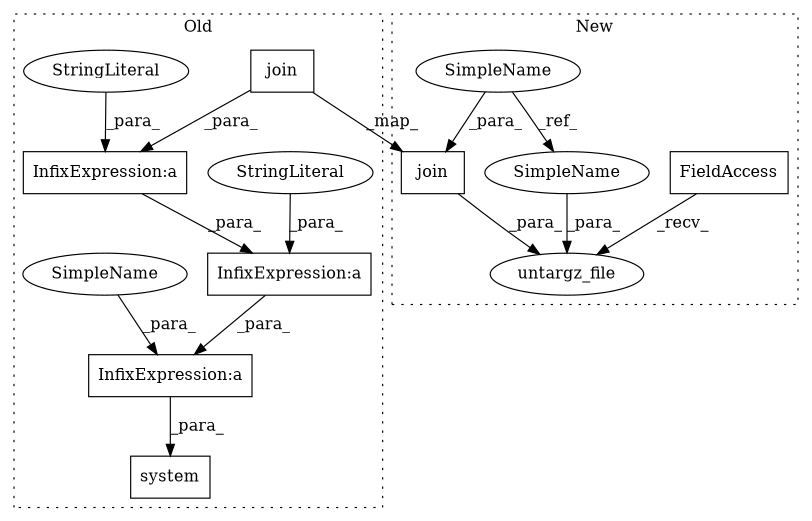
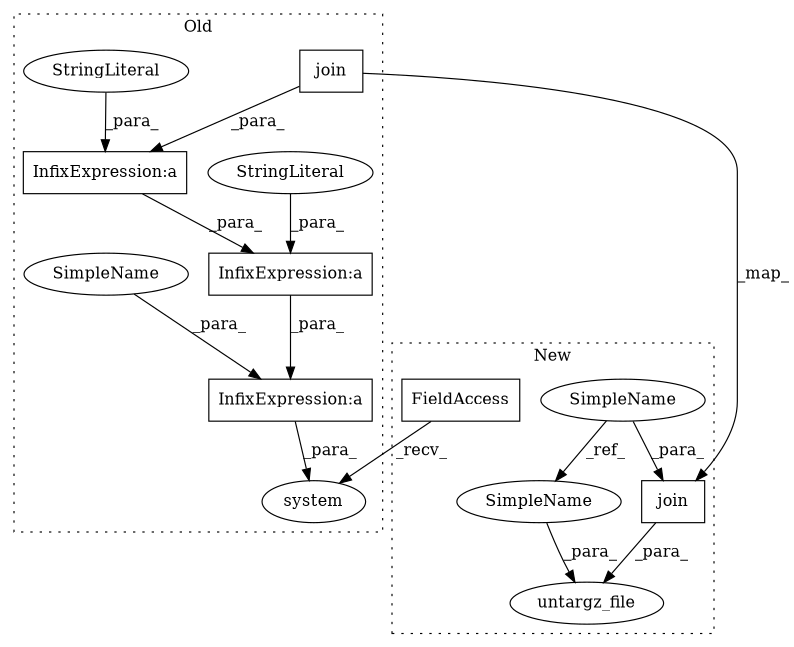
edge "FieldAccess" -> "untargz_file": now "FieldAccess" -> "system"
node "system": shape box -> ellipse
